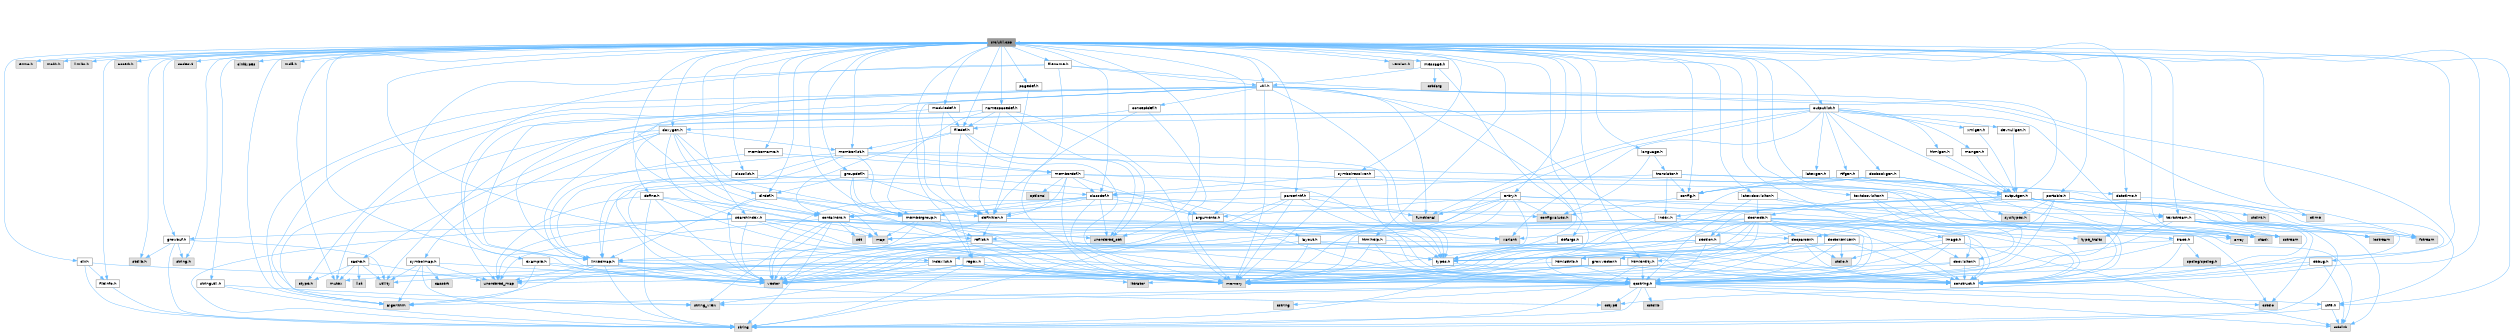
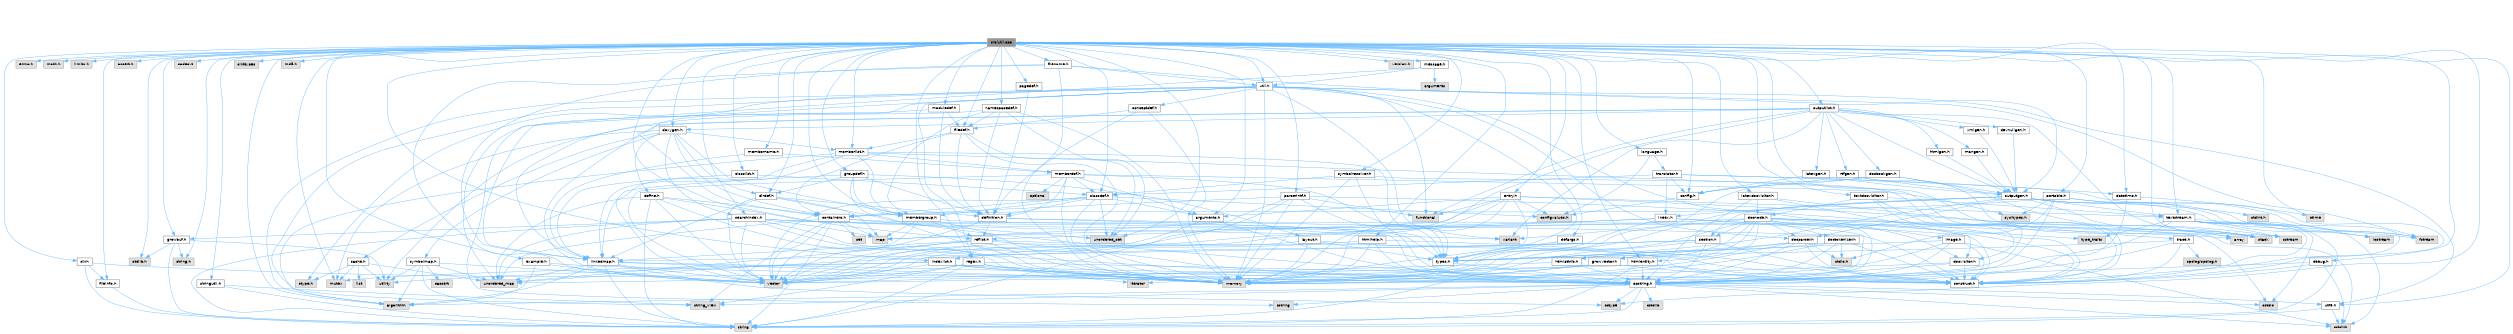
edge "src/util.cpp" -> "image.h": now "util.h" -> "image.h"
node "cstdarg": label "cstdarg" -> "arguments"
edge "message.h" -> "qcstring.h": now "message.h" -> "cstring"
